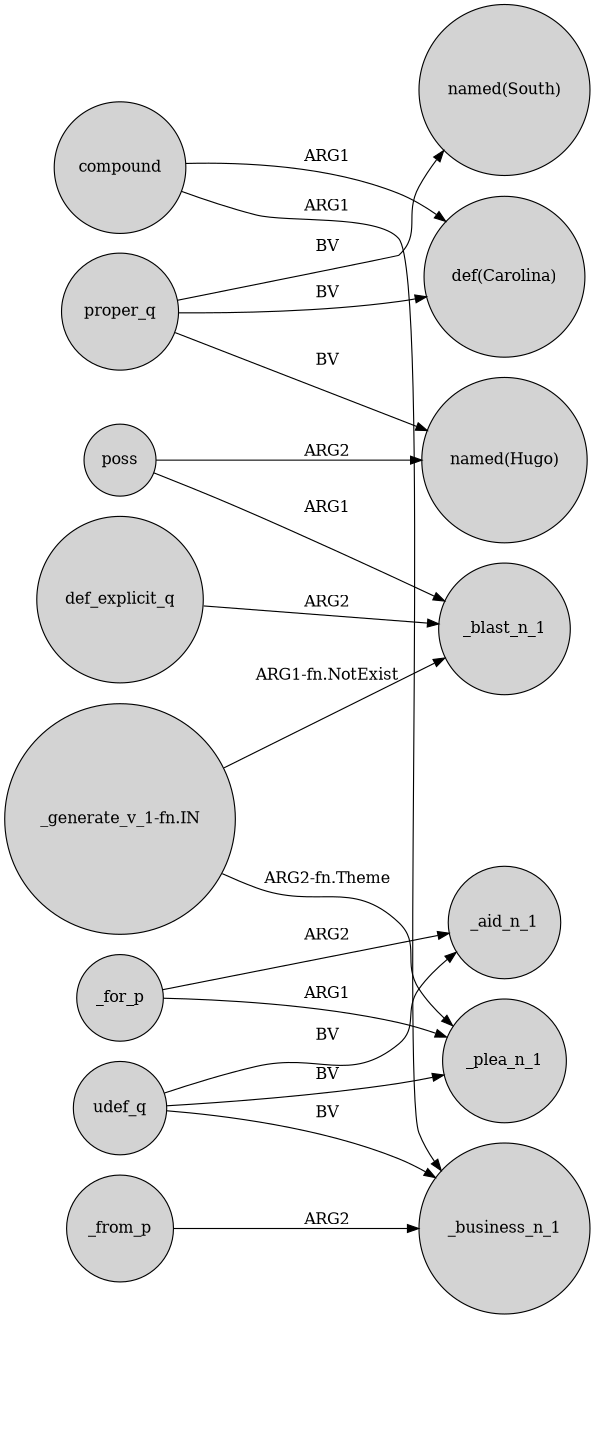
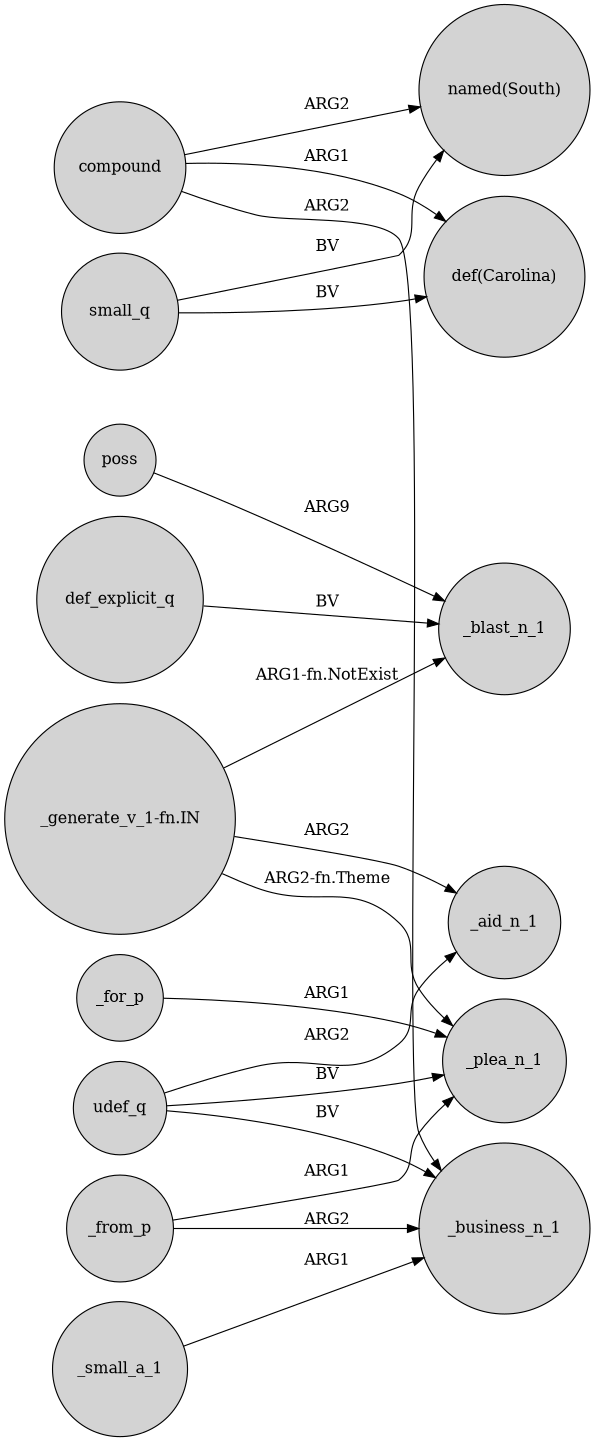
edge "compound" -> "named(South)": added, label "ARG2"
edge "compound" -> "_business_n_1": label "ARG1" -> "ARG2"
node "proper_q": label "proper_q" -> "small_q"
node "named(Hugo)": removed
edge "poss" -> "_blast_n_1": label "ARG1" -> "ARG9"
edge "def_explicit_q" -> "_blast_n_1": label "ARG2" -> "BV"
edge "_for_p" -> "_aid_n_1": now "_generate_v_1-fn.IN" -> "_aid_n_1"
edge "udef_q" -> "_aid_n_1": label "BV" -> "ARG2"
edge "_from_p" -> "_plea_n_1": added, label "ARG1"
node "_small_a_1": added
